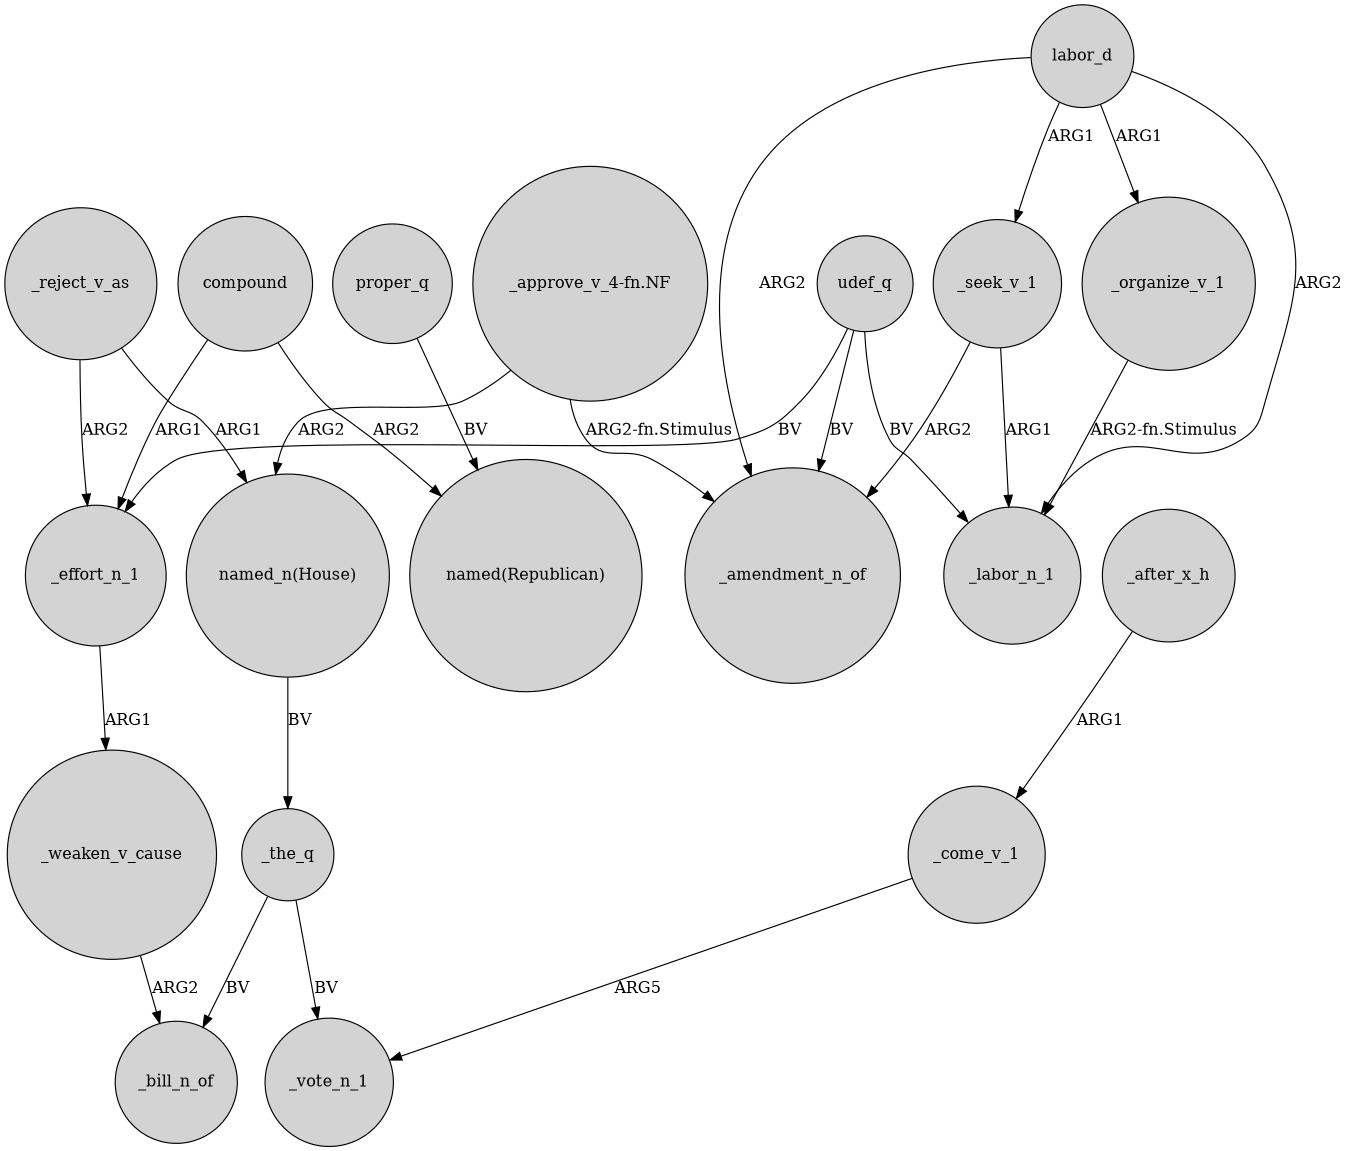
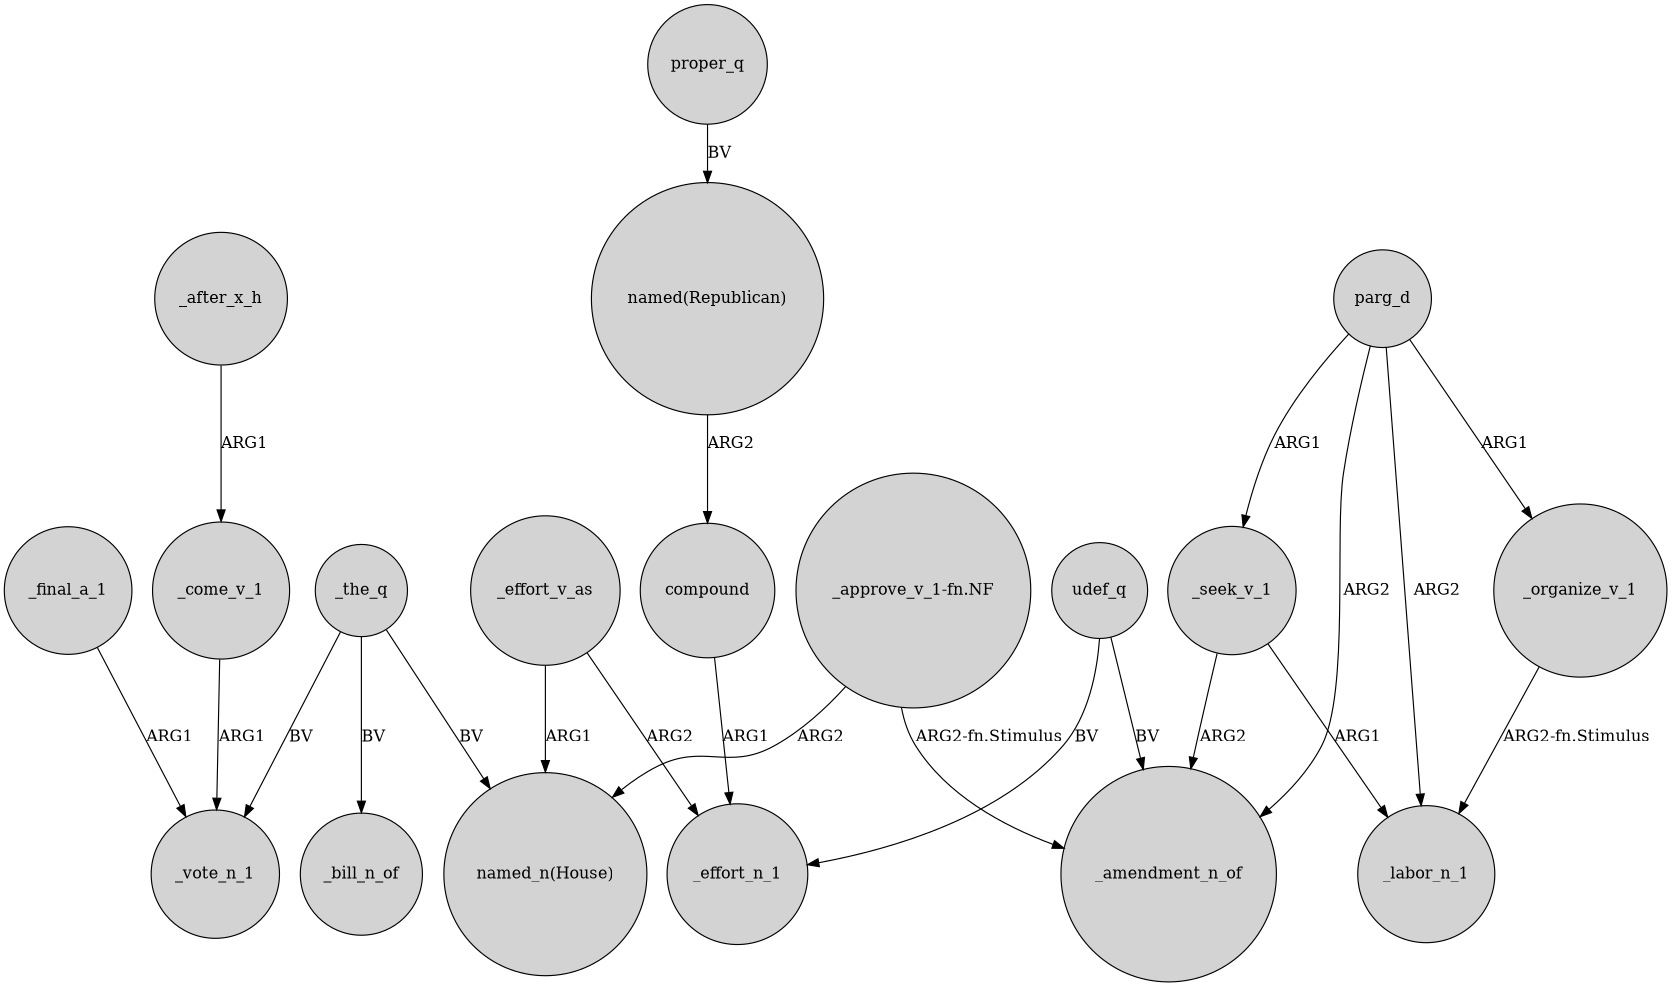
node "labor_d": label "labor_d" -> "parg_d"
node "_reject_v_as": label "_reject_v_as" -> "_effort_v_as"
node "_approve_v_4-fn.NF": label "_approve_v_4-fn.NF" -> "_approve_v_1-fn.NF"
edge "compound" -> "named(Republican)": reversed
edge "udef_q" -> "_labor_n_1": removed, label "BV"
node "_final_a_1": added
edge "named_n(House)" -> "_the_q": reversed
node "_weaken_v_cause": removed
edge "_come_v_1" -> "_vote_n_1": label "ARG5" -> "ARG1"
